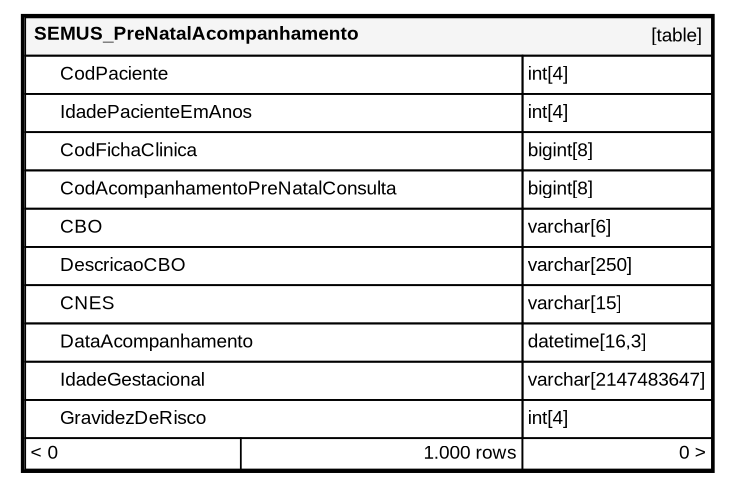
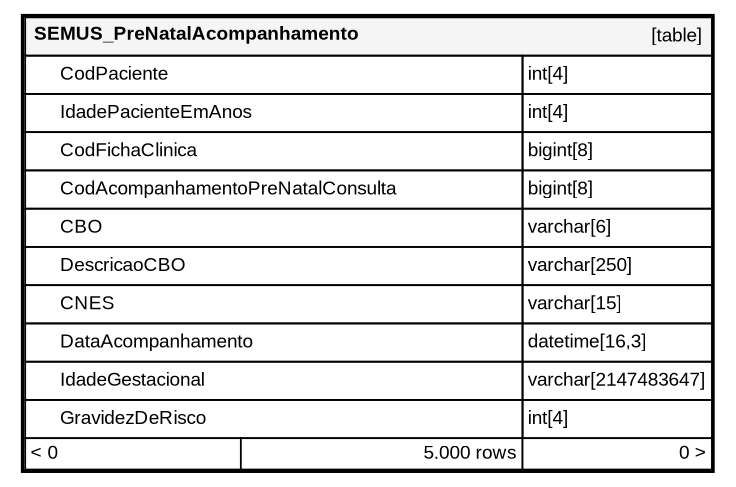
node "SEMUS_PreNatalAcompanhamento": text "1.000 rows" -> "5.000 rows"
